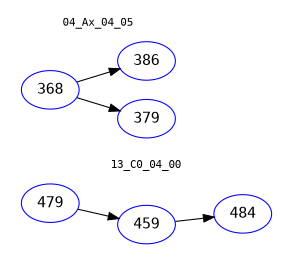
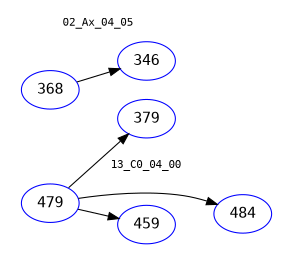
cluster "04_Ax_04_05": label "04_Ax_04_05" -> "02_Ax_04_05"
node "386": label "386" -> "346"
edge "368" -> "379": now "479" -> "379"
edge "459" -> "484": now "479" -> "484"
